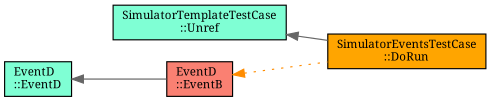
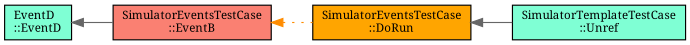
edge "SimulatorEventsTestCase ::DoRun" -> "SimulatorTemplateTestCase ::Unref": reversed
node "EventD ::EventB": label "EventD ::EventB" -> "SimulatorEventsTestCase ::EventB"
